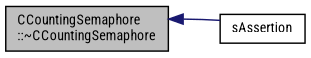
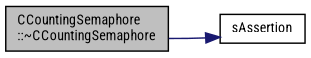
edge "sAssertion" -> "CCountingSemaphore ::~CCountingSemaphore": reversed
